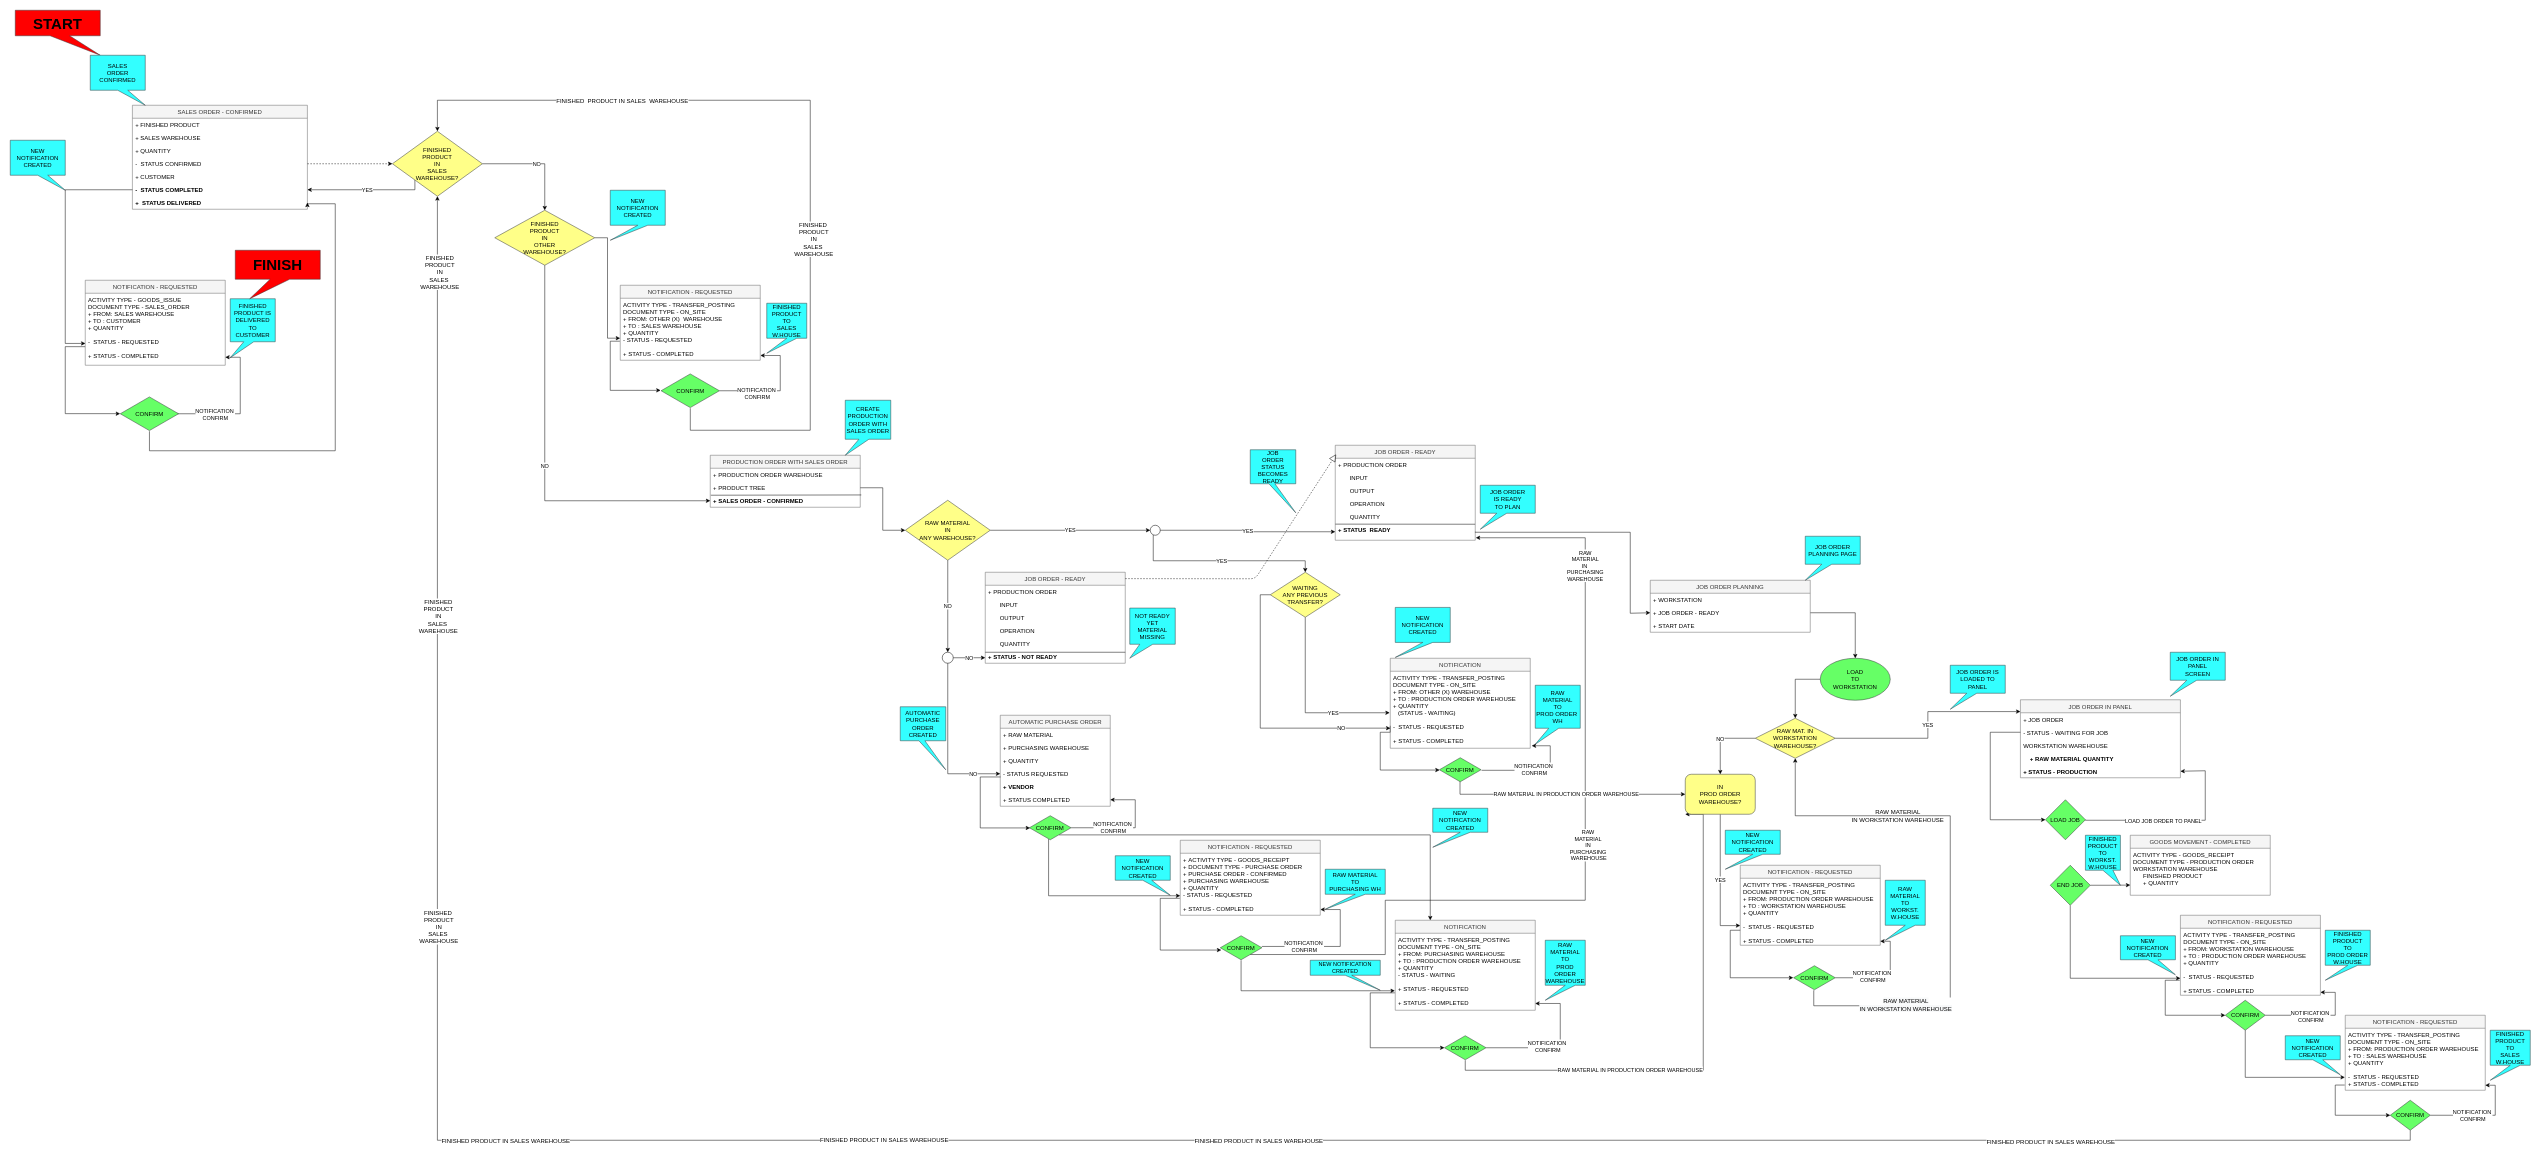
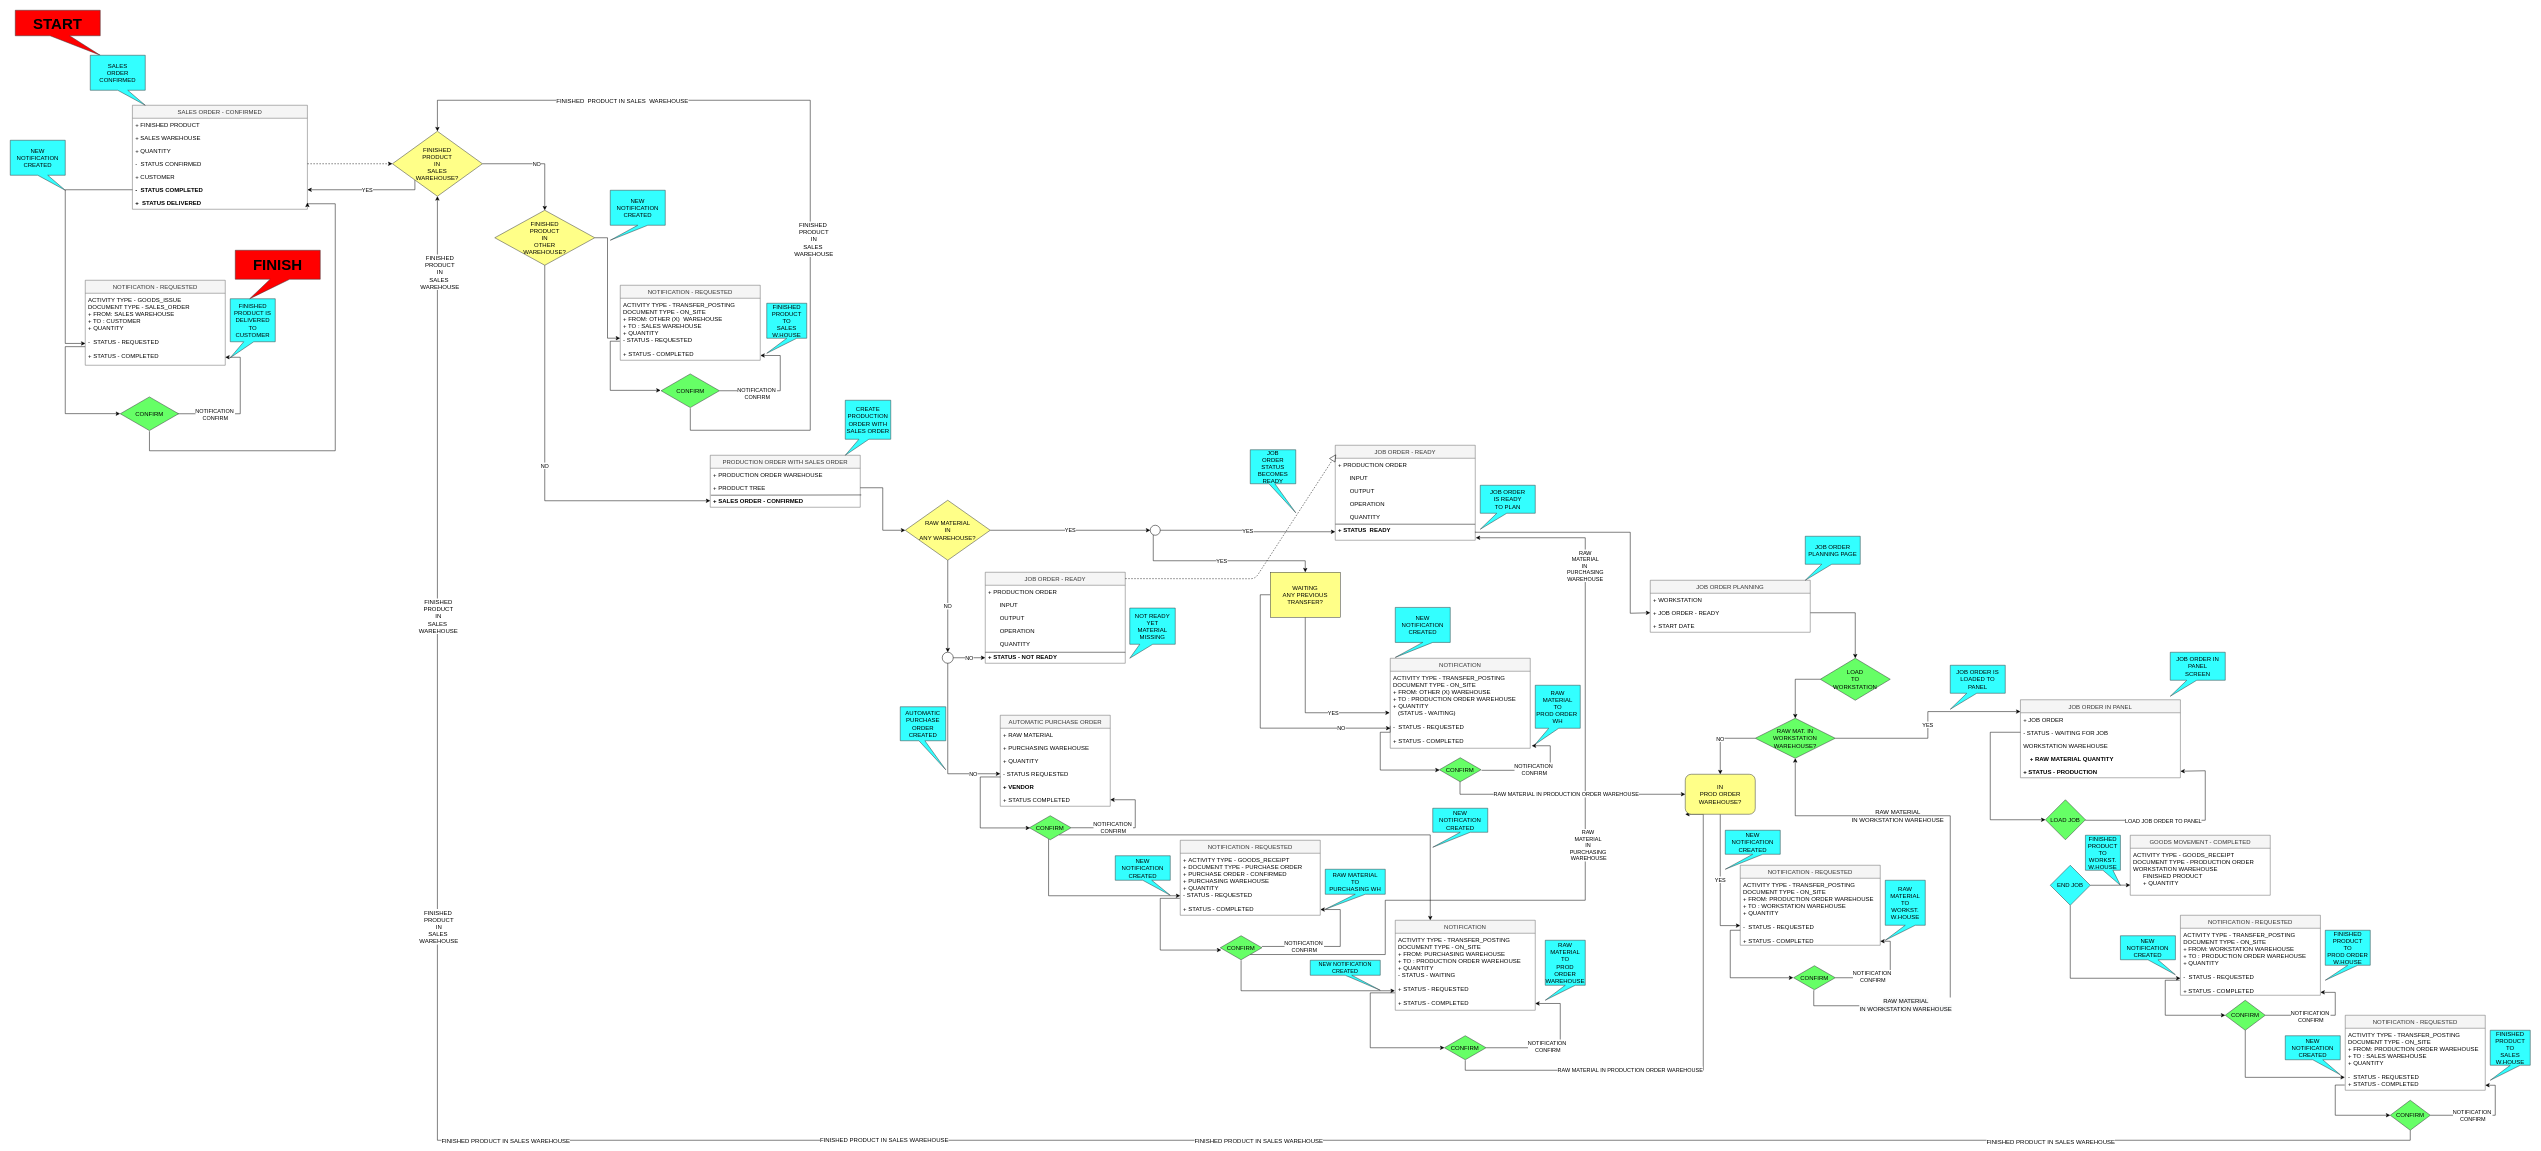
node "WAITING ANY PREVIOUS TRANSFER?": shape diamond -> rectangle
node "LOAD TO WORKSTATION": shape ellipse -> diamond
node "RAW MAT. IN WORKSTATION WAREHOUSE?": fillcolor #ffff88 -> #66ff66
node "END JOB": fillcolor #66ff66 -> #33ffff
